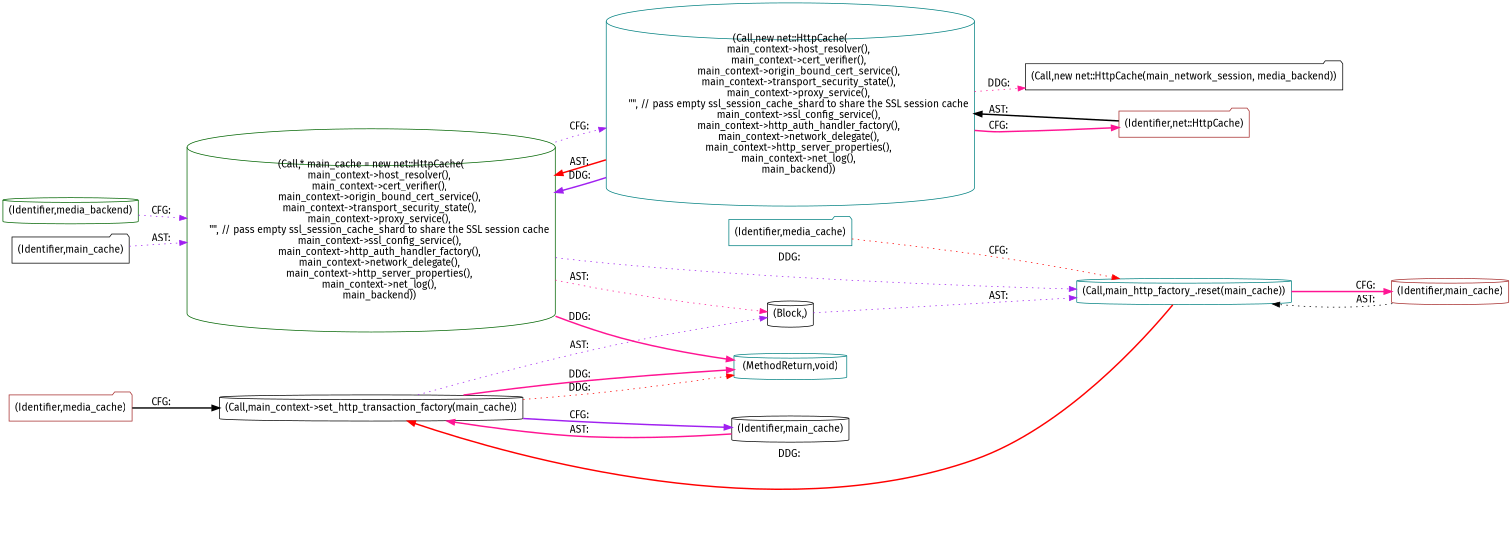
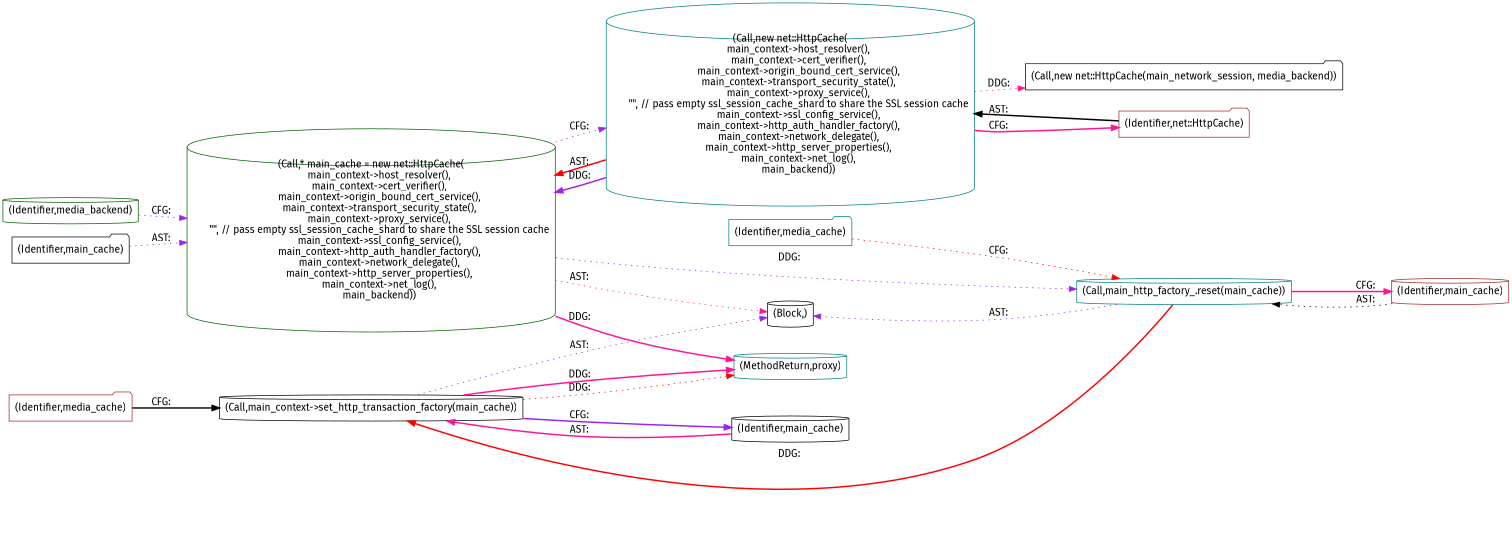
edge "(Block,)" -> "(Call,main_http_factory_.reset(main_cache))": reversed
node "(MethodReturn,void)": label "(MethodReturn,void)" -> "(MethodReturn,proxy)"
